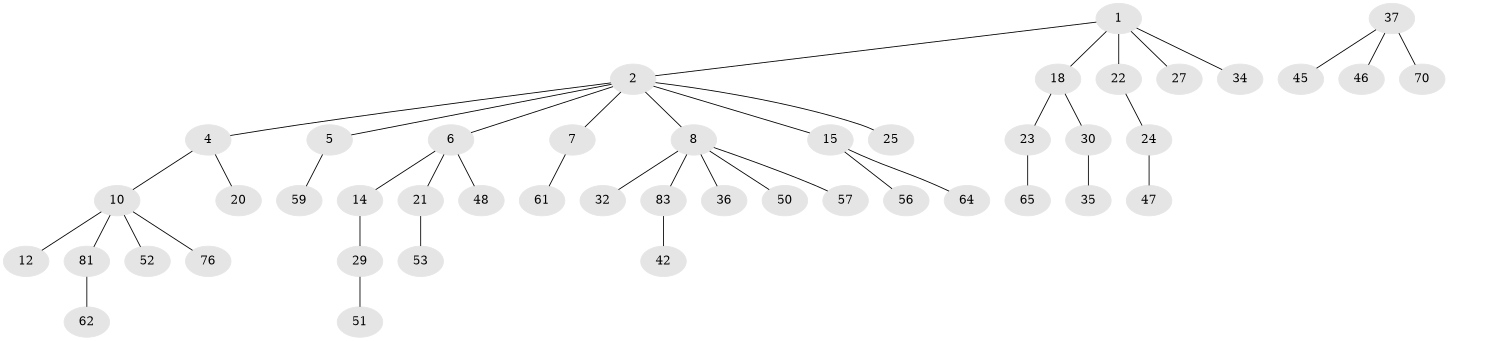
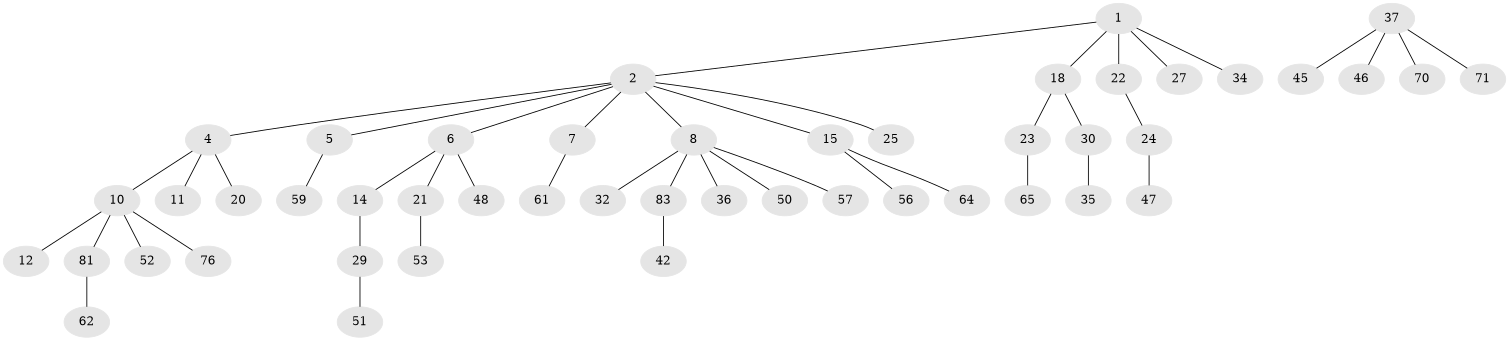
node "71": added
node "11": added
